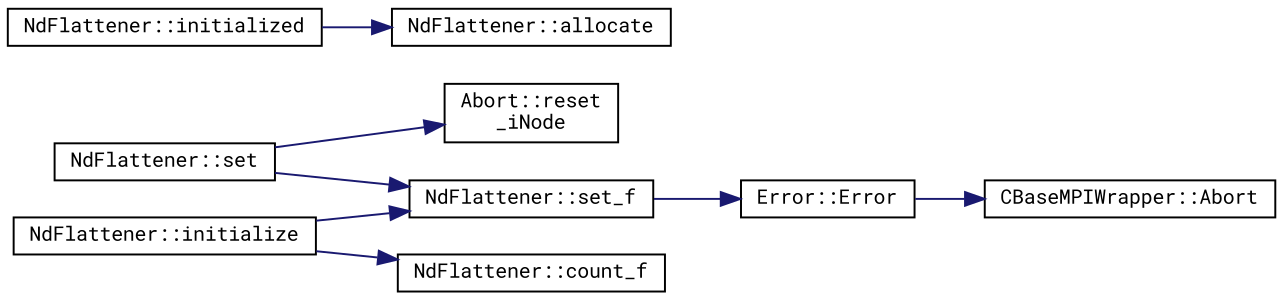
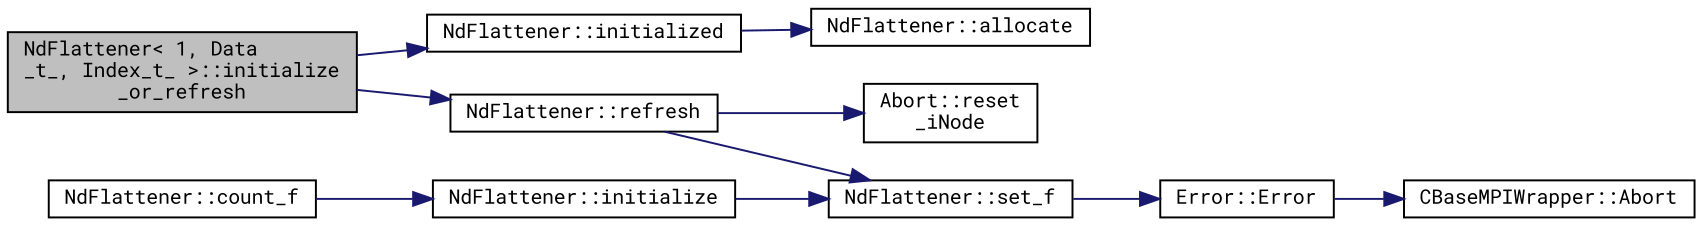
node "NdFlattener< 1, Data _t_, Index_t_ >::initialize _or_refresh": added
node "NdFlattener::set": label "NdFlattener::set" -> "NdFlattener::refresh"
edge "NdFlattener::initialize" -> "NdFlattener::count_f": reversed
